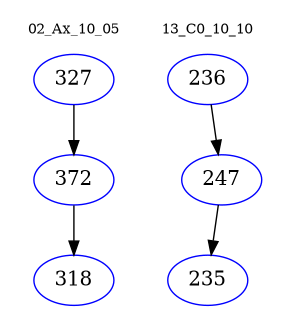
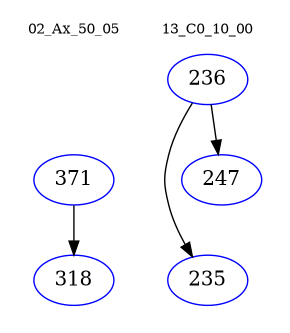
cluster "02_Ax_10_05": label "02_Ax_10_05" -> "02_Ax_50_05"
cluster "13_C0_10_10": label "13_C0_10_10" -> "13_C0_10_00"
node "327": removed
node "372": label "372" -> "371"
edge "247" -> "235": now "236" -> "235"
